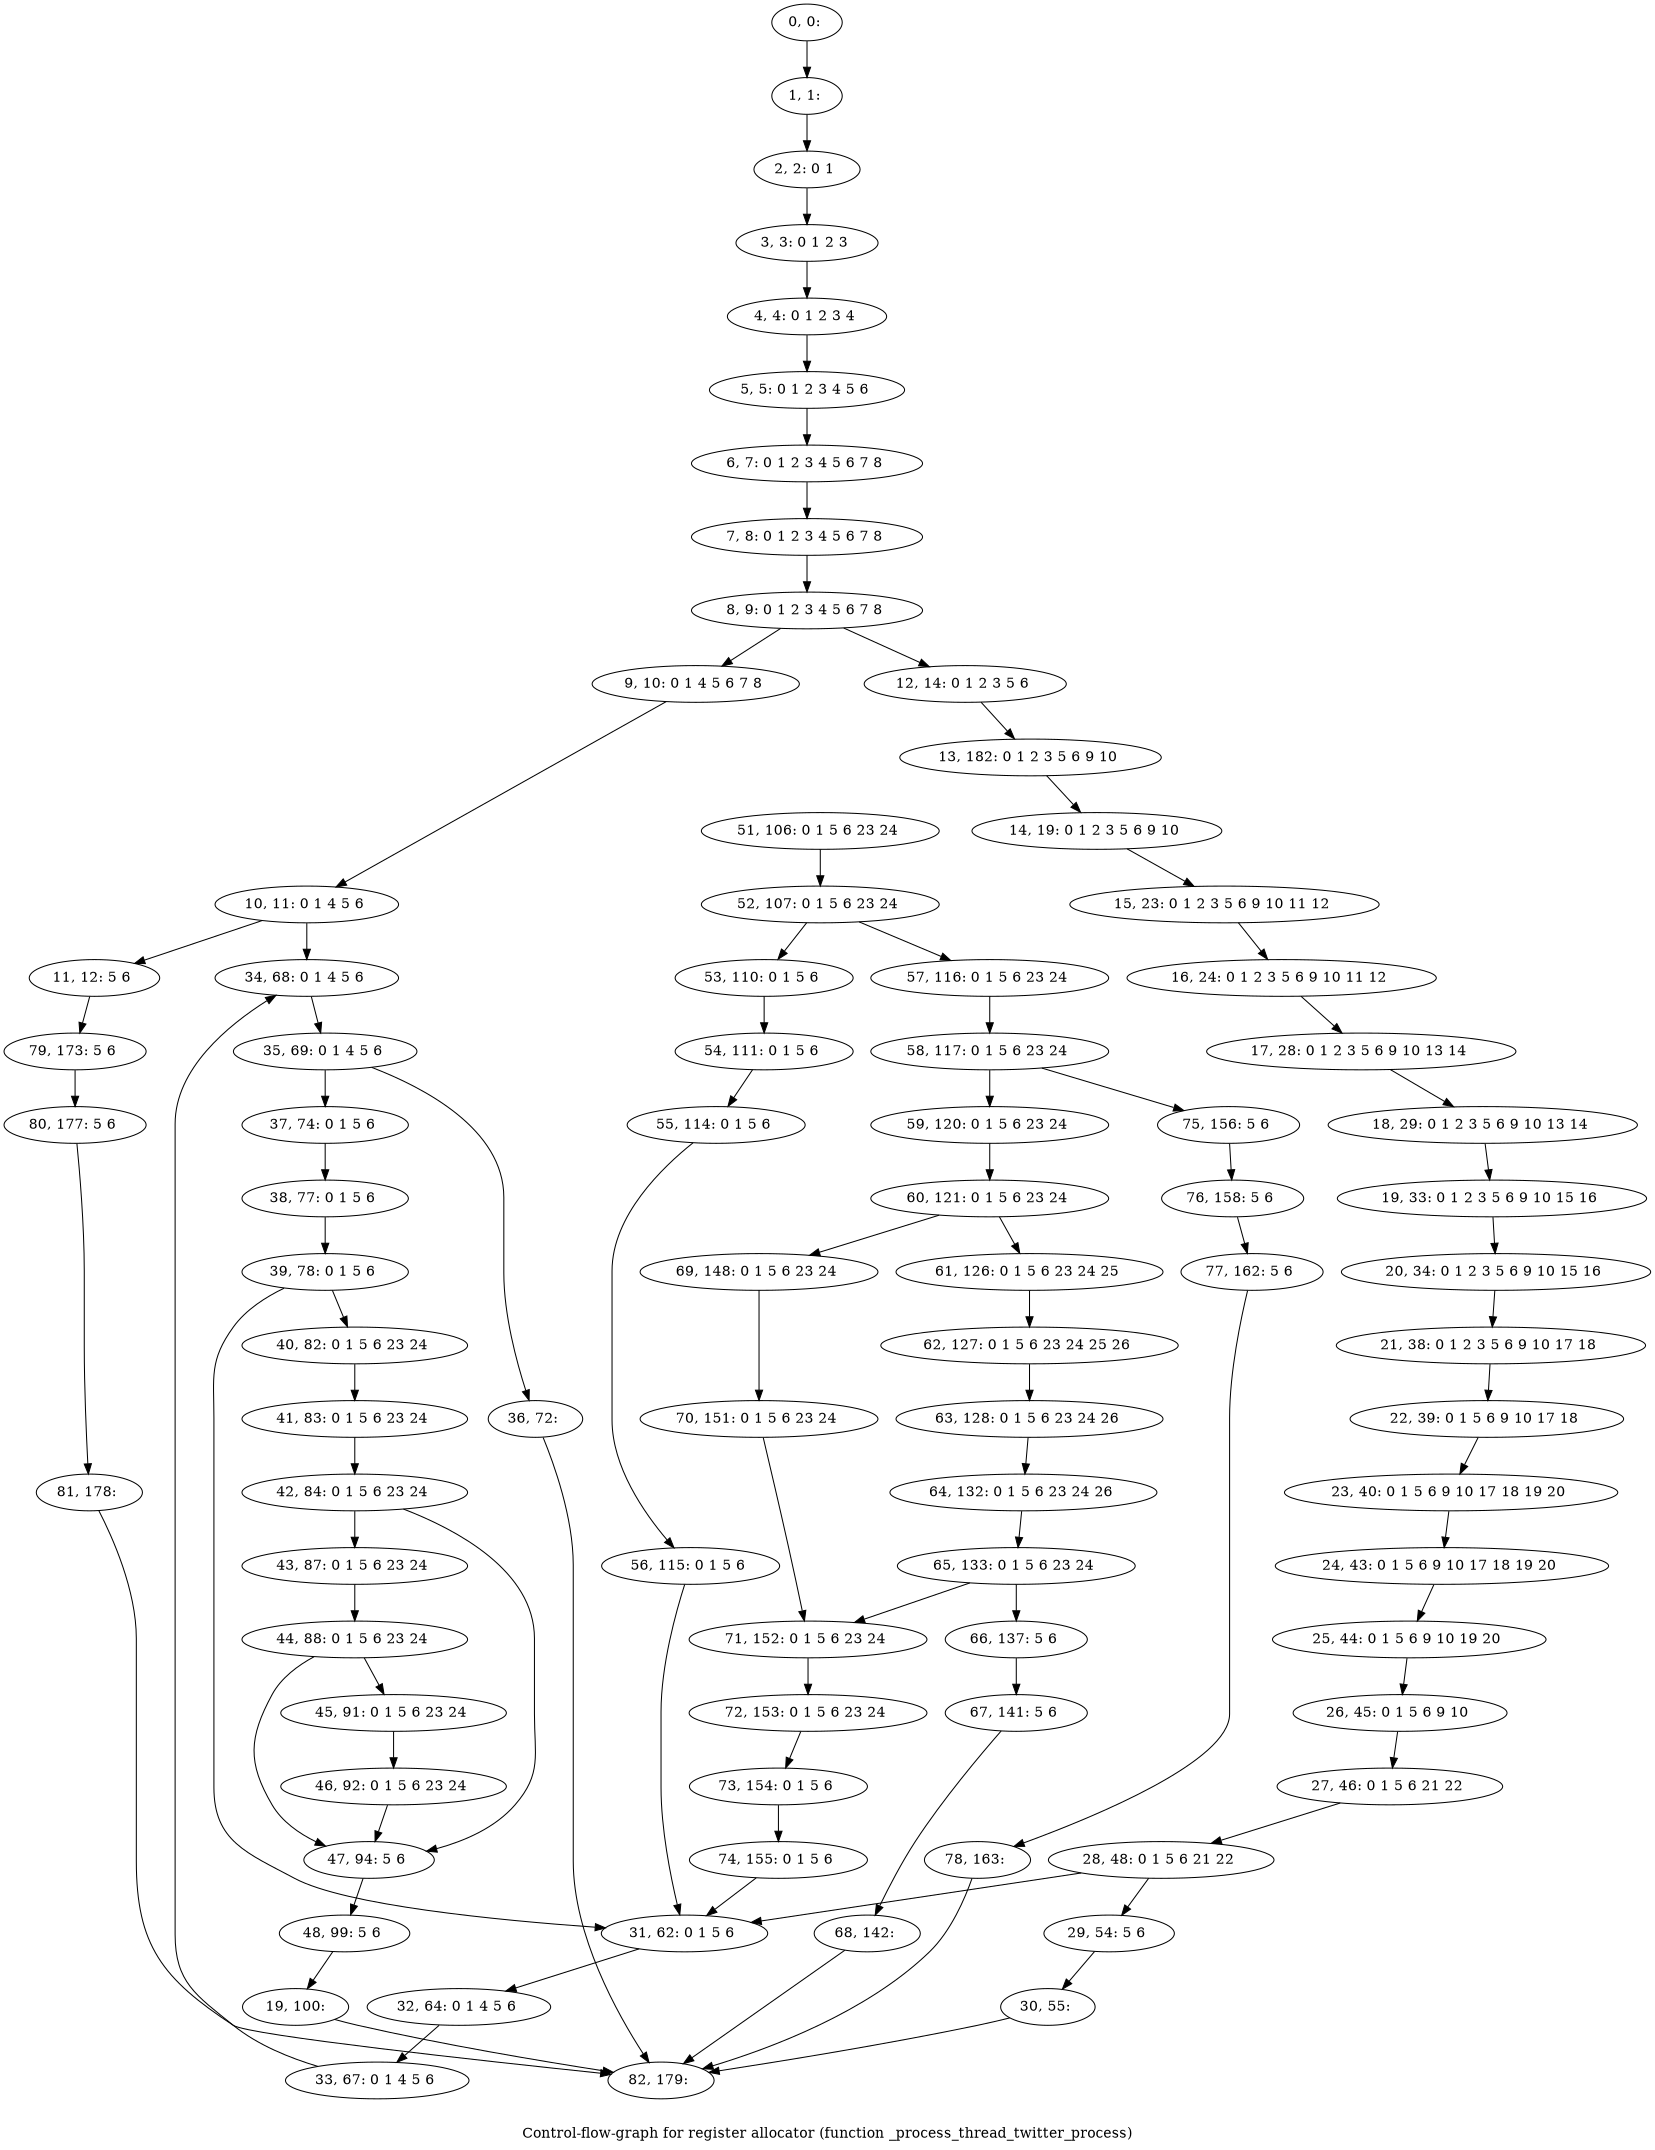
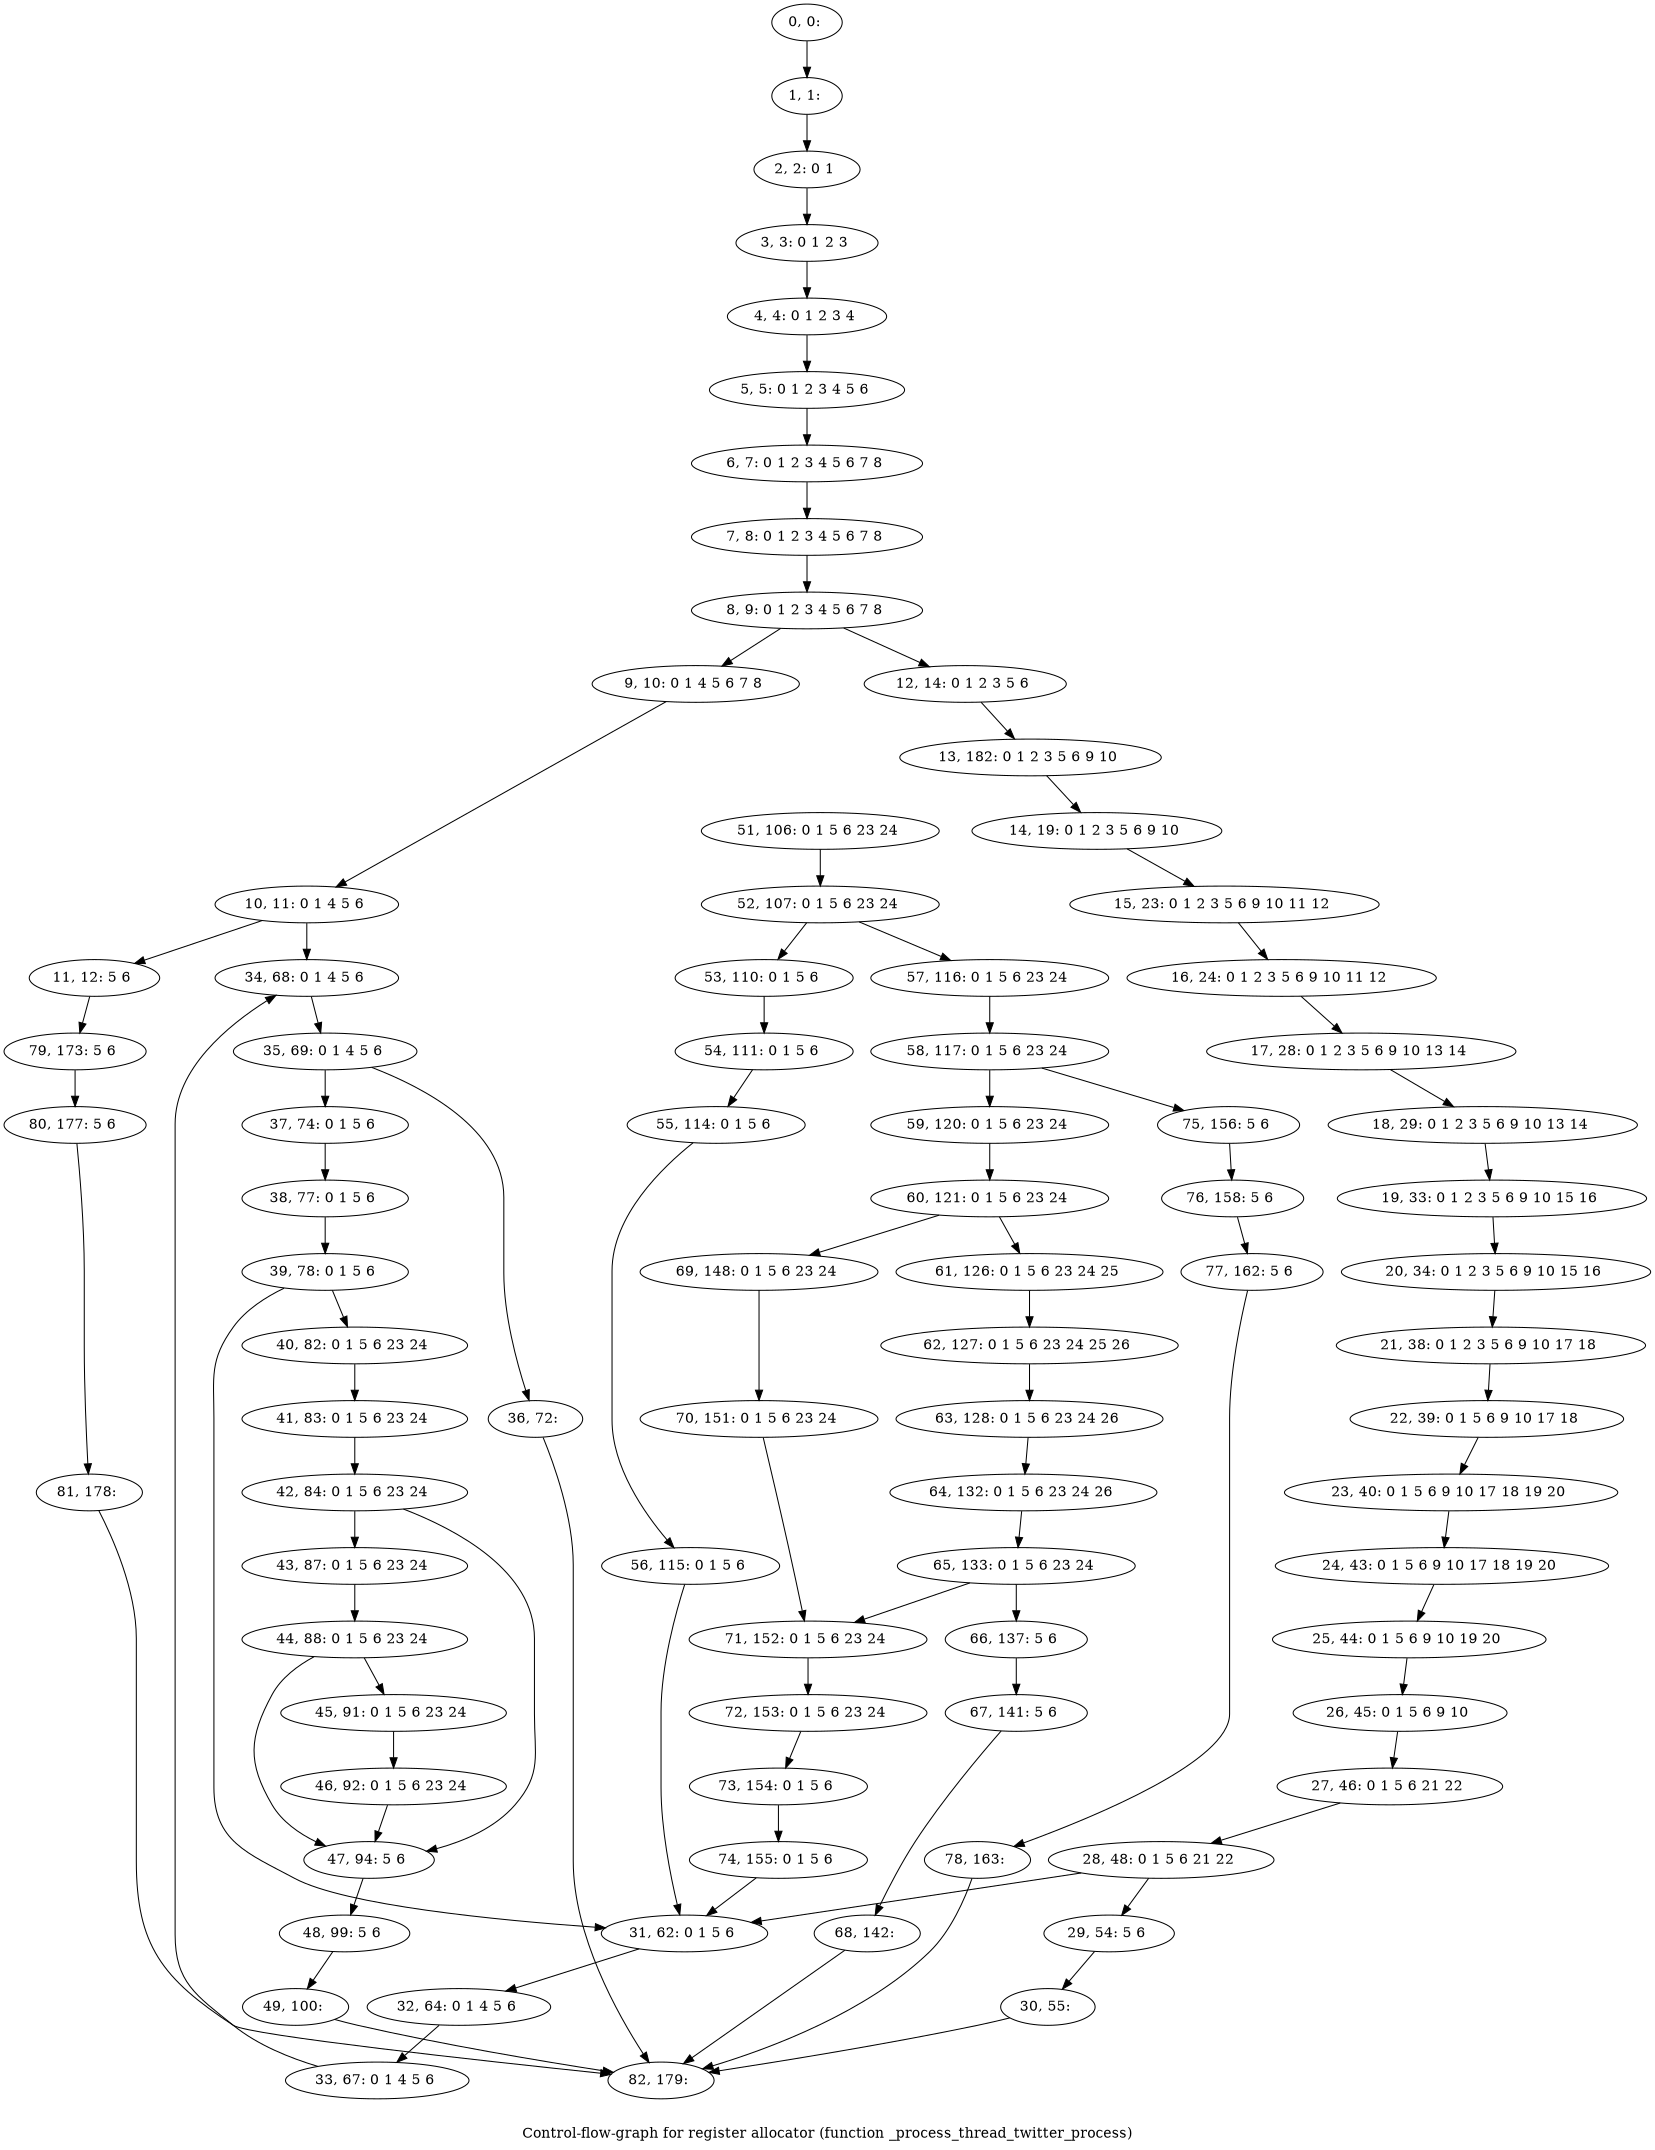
node "19, 100:": label "19, 100:" -> "49, 100:"
